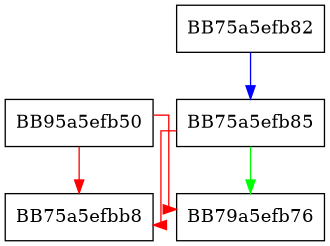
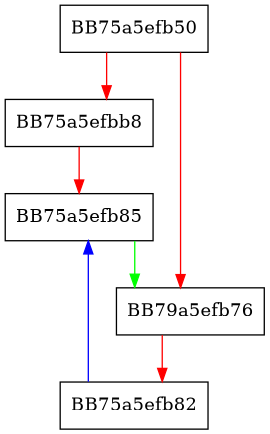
node "BB95a5efb50": label "BB95a5efb50" -> "BB75a5efb50"
edge "BB75a5efb85" -> "BB75a5efbb8": reversed
edge "BB79a5efb76" -> "BB75a5efb82": added
